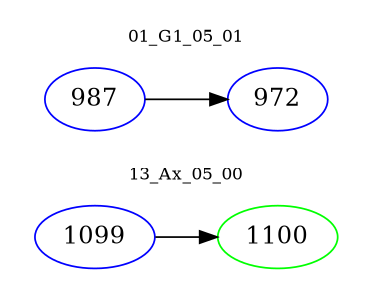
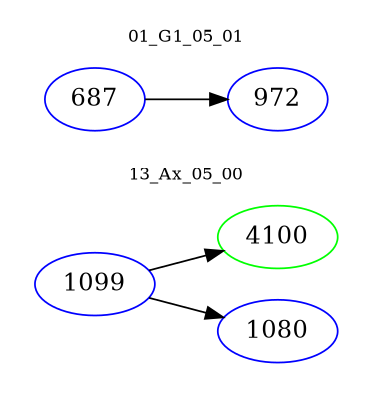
node "987": label "987" -> "687"
node "1100": label "1100" -> "4100"
node "1080": added
